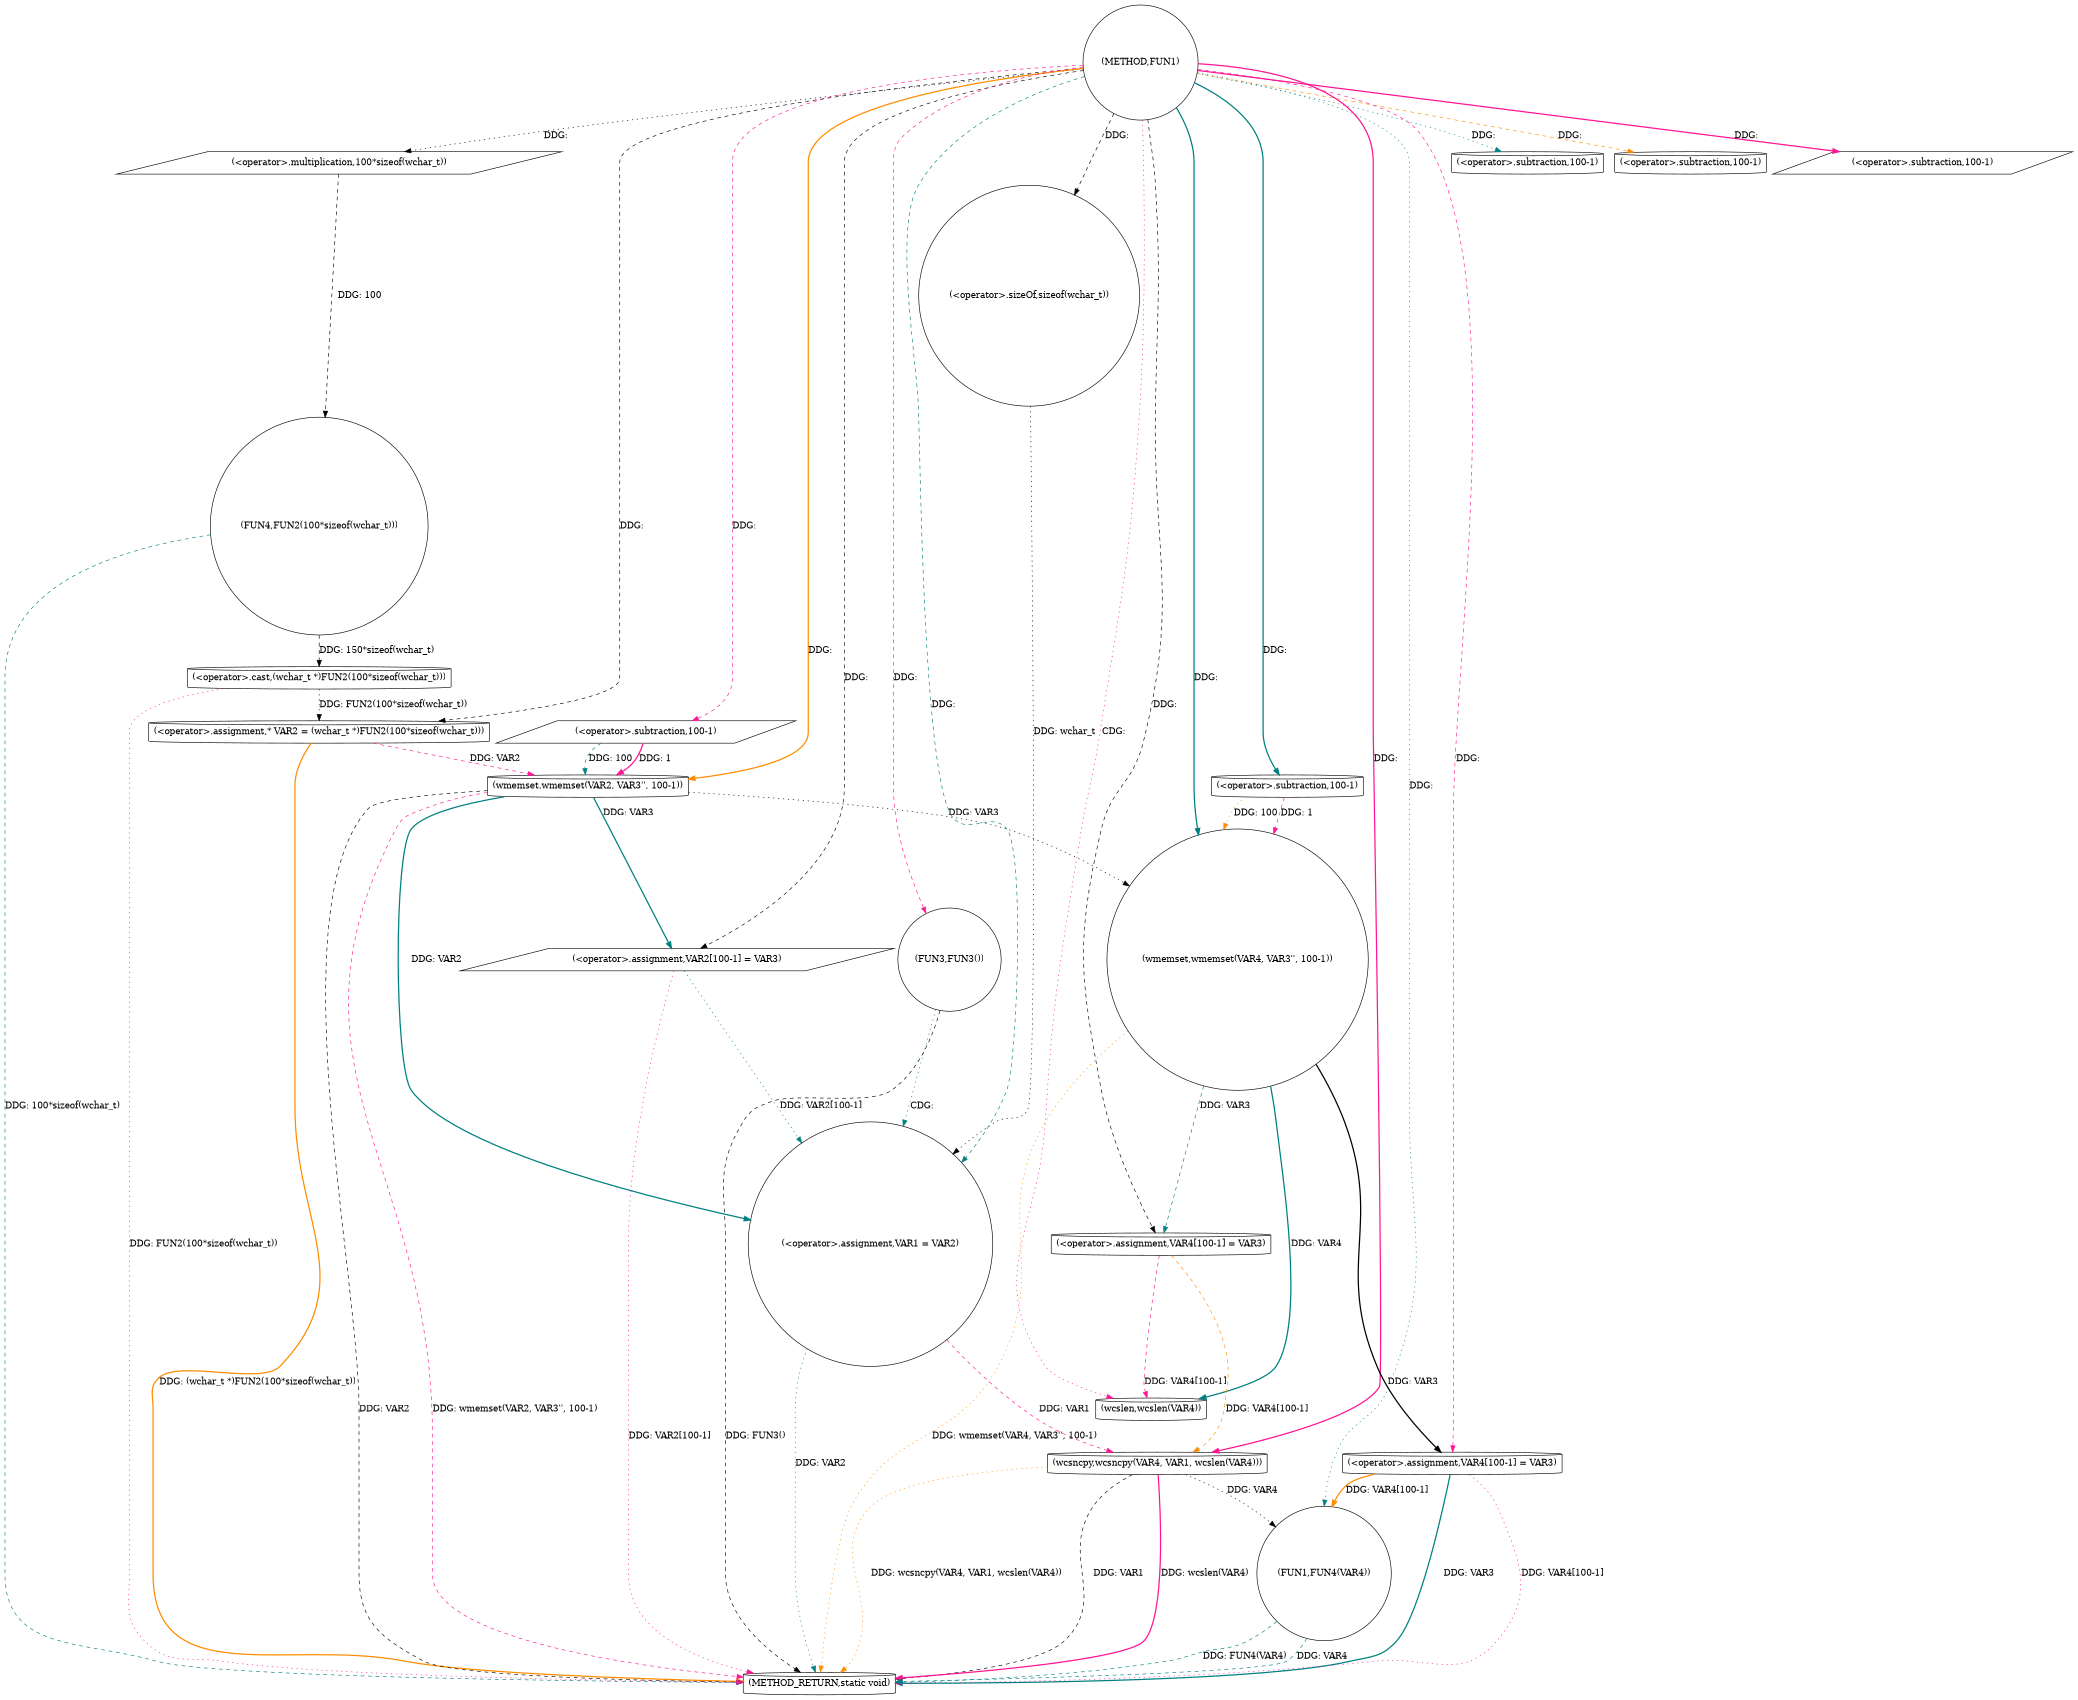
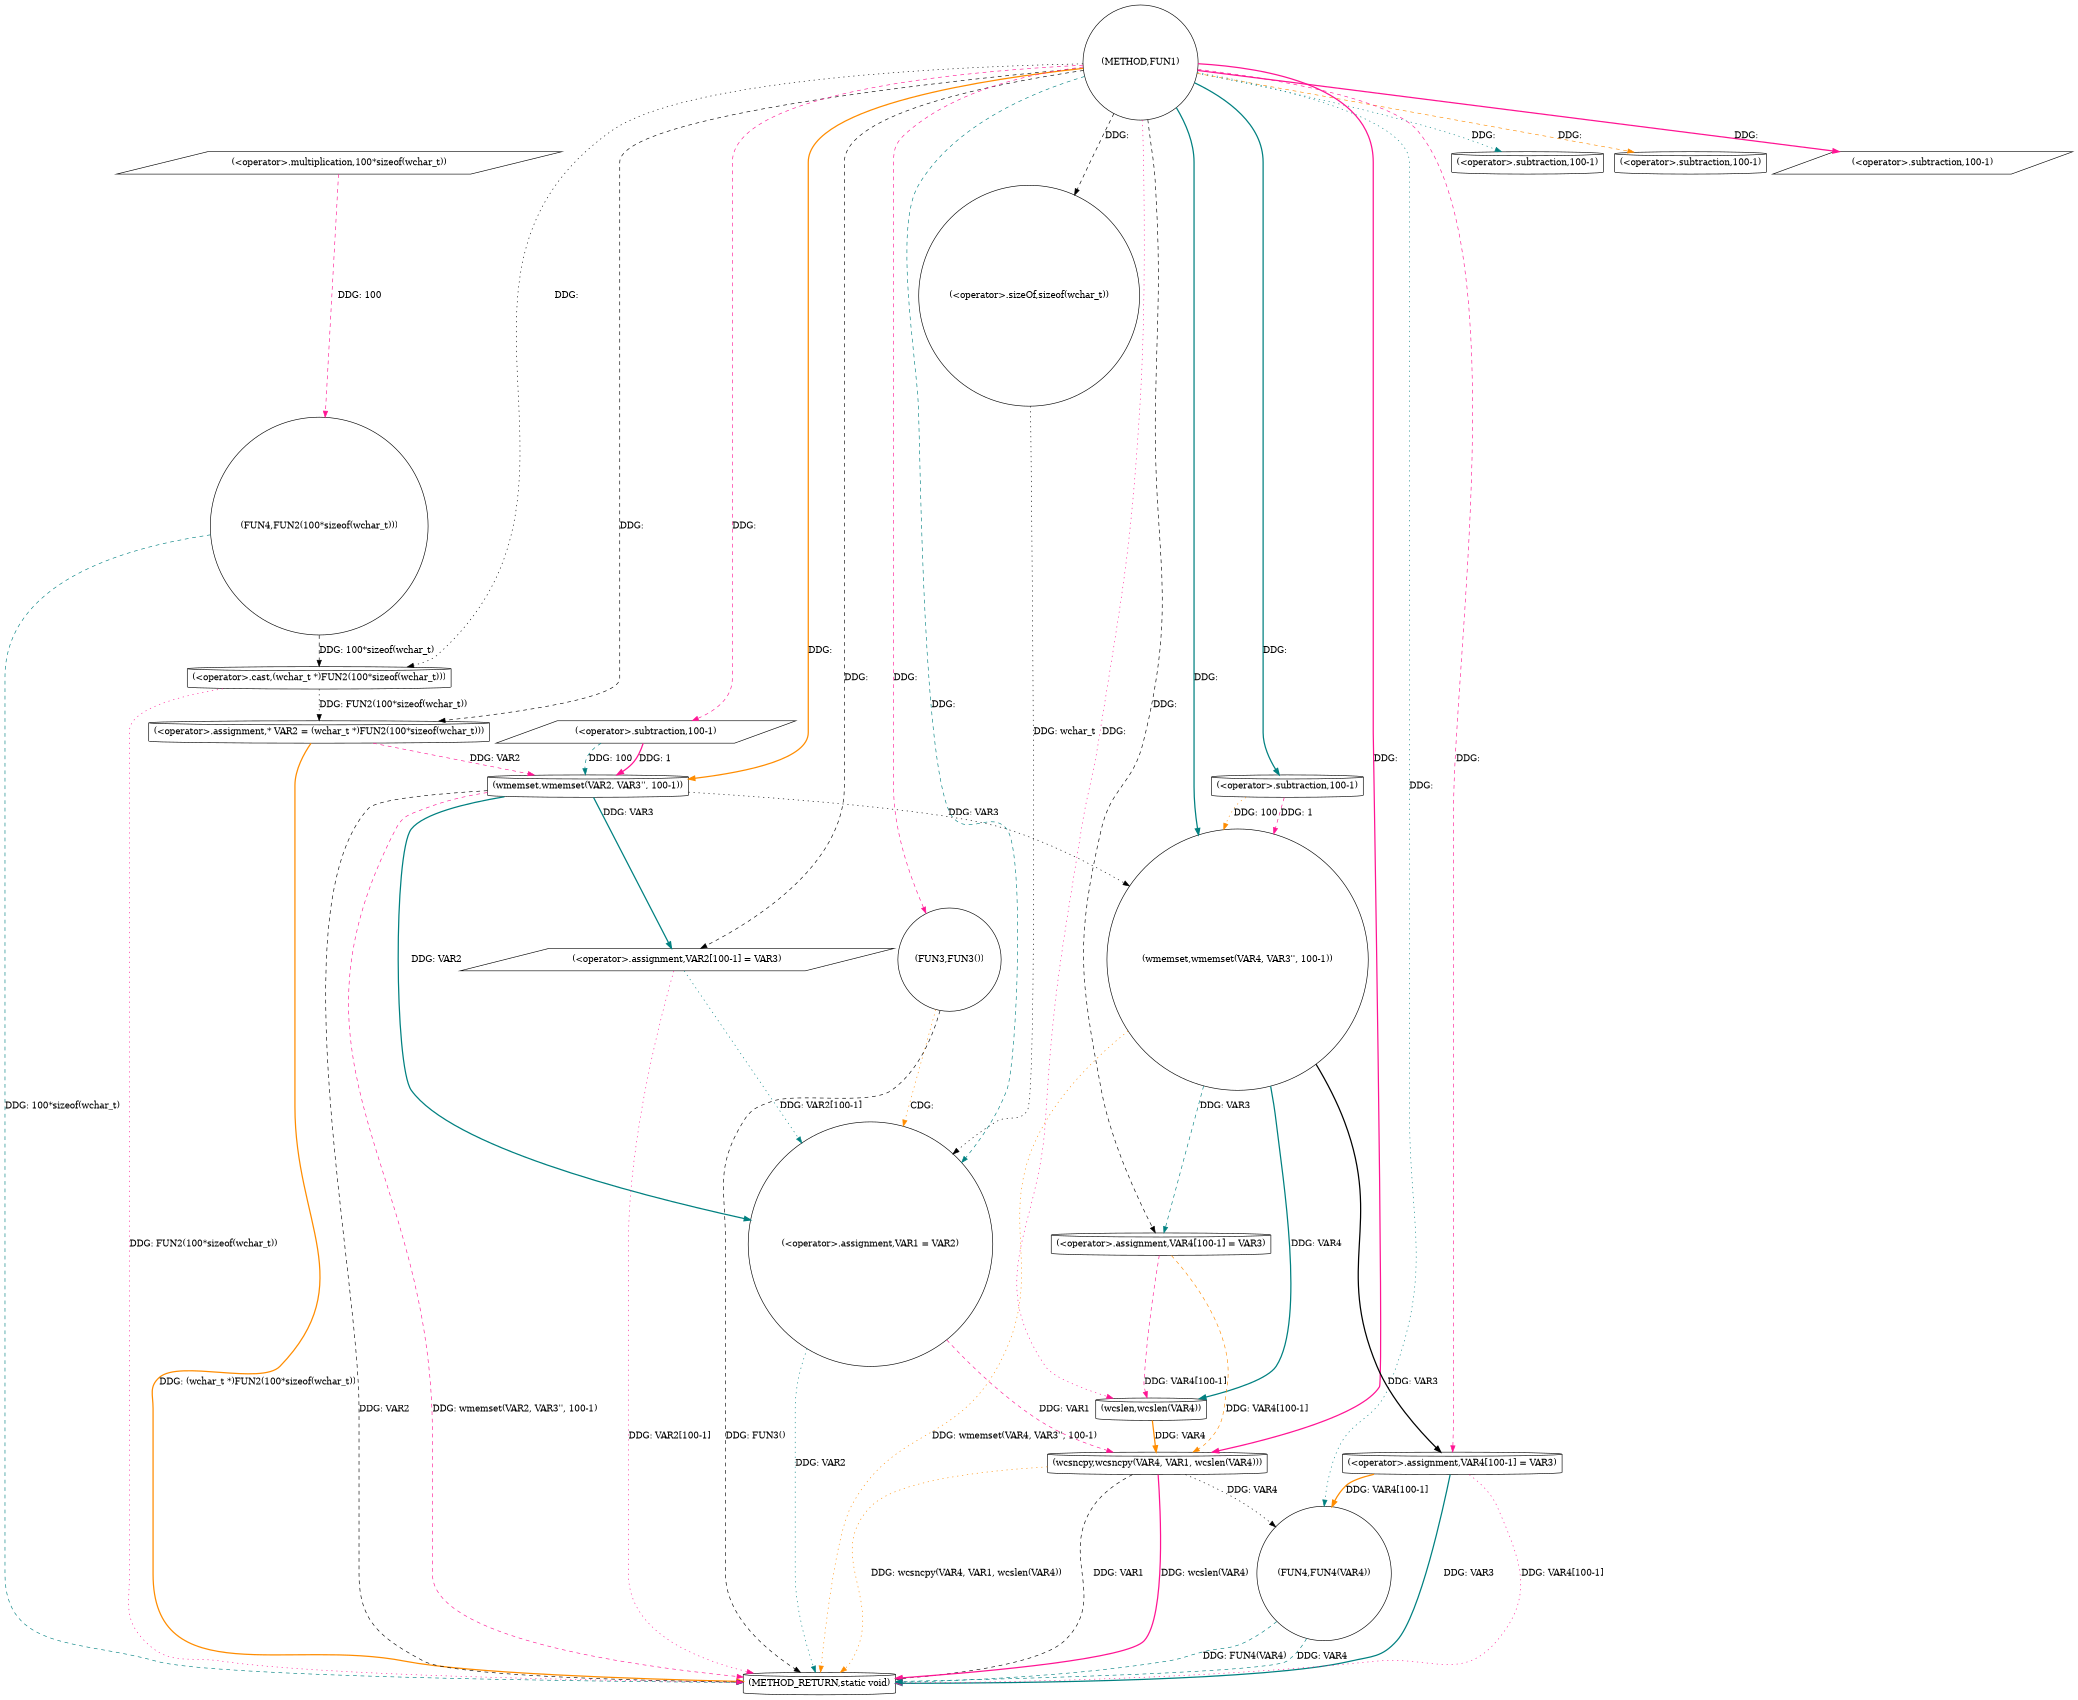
edge "(METHOD,FUN1)" -> "(<operator>.multiplication,100*sizeof(wchar_t))": now "(METHOD,FUN1)" -> "(<operator>.cast,(wchar_t *)FUN2(100*sizeof(wchar_t)))"
edge "(<operator>.multiplication,100*sizeof(wchar_t))" -> "(FUN4,FUN2(100*sizeof(wchar_t)))": color black -> deeppink
edge "(FUN4,FUN2(100*sizeof(wchar_t)))" -> "(<operator>.cast,(wchar_t *)FUN2(100*sizeof(wchar_t)))": label "DDG: 150*sizeof(wchar_t)" -> "DDG: 100*sizeof(wchar_t)"
edge "(METHOD,FUN1)" -> "(wcslen,wcslen(VAR4))": label "CDG: " -> "DDG: "
edge "(FUN3,FUN3())" -> "(<operator>.assignment,VAR1 = VAR2)": color teal -> darkorange
edge "(wcslen,wcslen(VAR4))" -> "(wcsncpy,wcsncpy(VAR4, VAR1, wcslen(VAR4)))": added, label "DDG: VAR4"
node "(FUN1,FUN4(VAR4))": label "(FUN1,FUN4(VAR4))" -> "(FUN4,FUN4(VAR4))"
